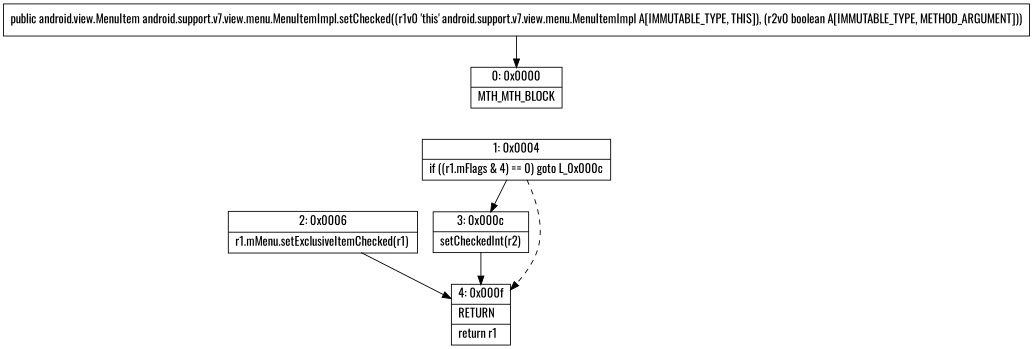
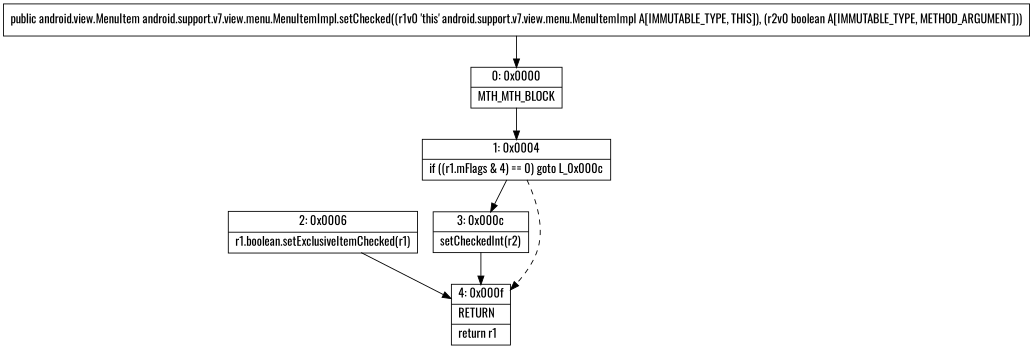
edge "0: 0x0000" -> "1: 0x0004": added
node "2: 0x0006": text "r1.mMenu.setExclusiveItemChecked(r1)" -> "r1.boolean.setExclusiveItemChecked(r1)"
